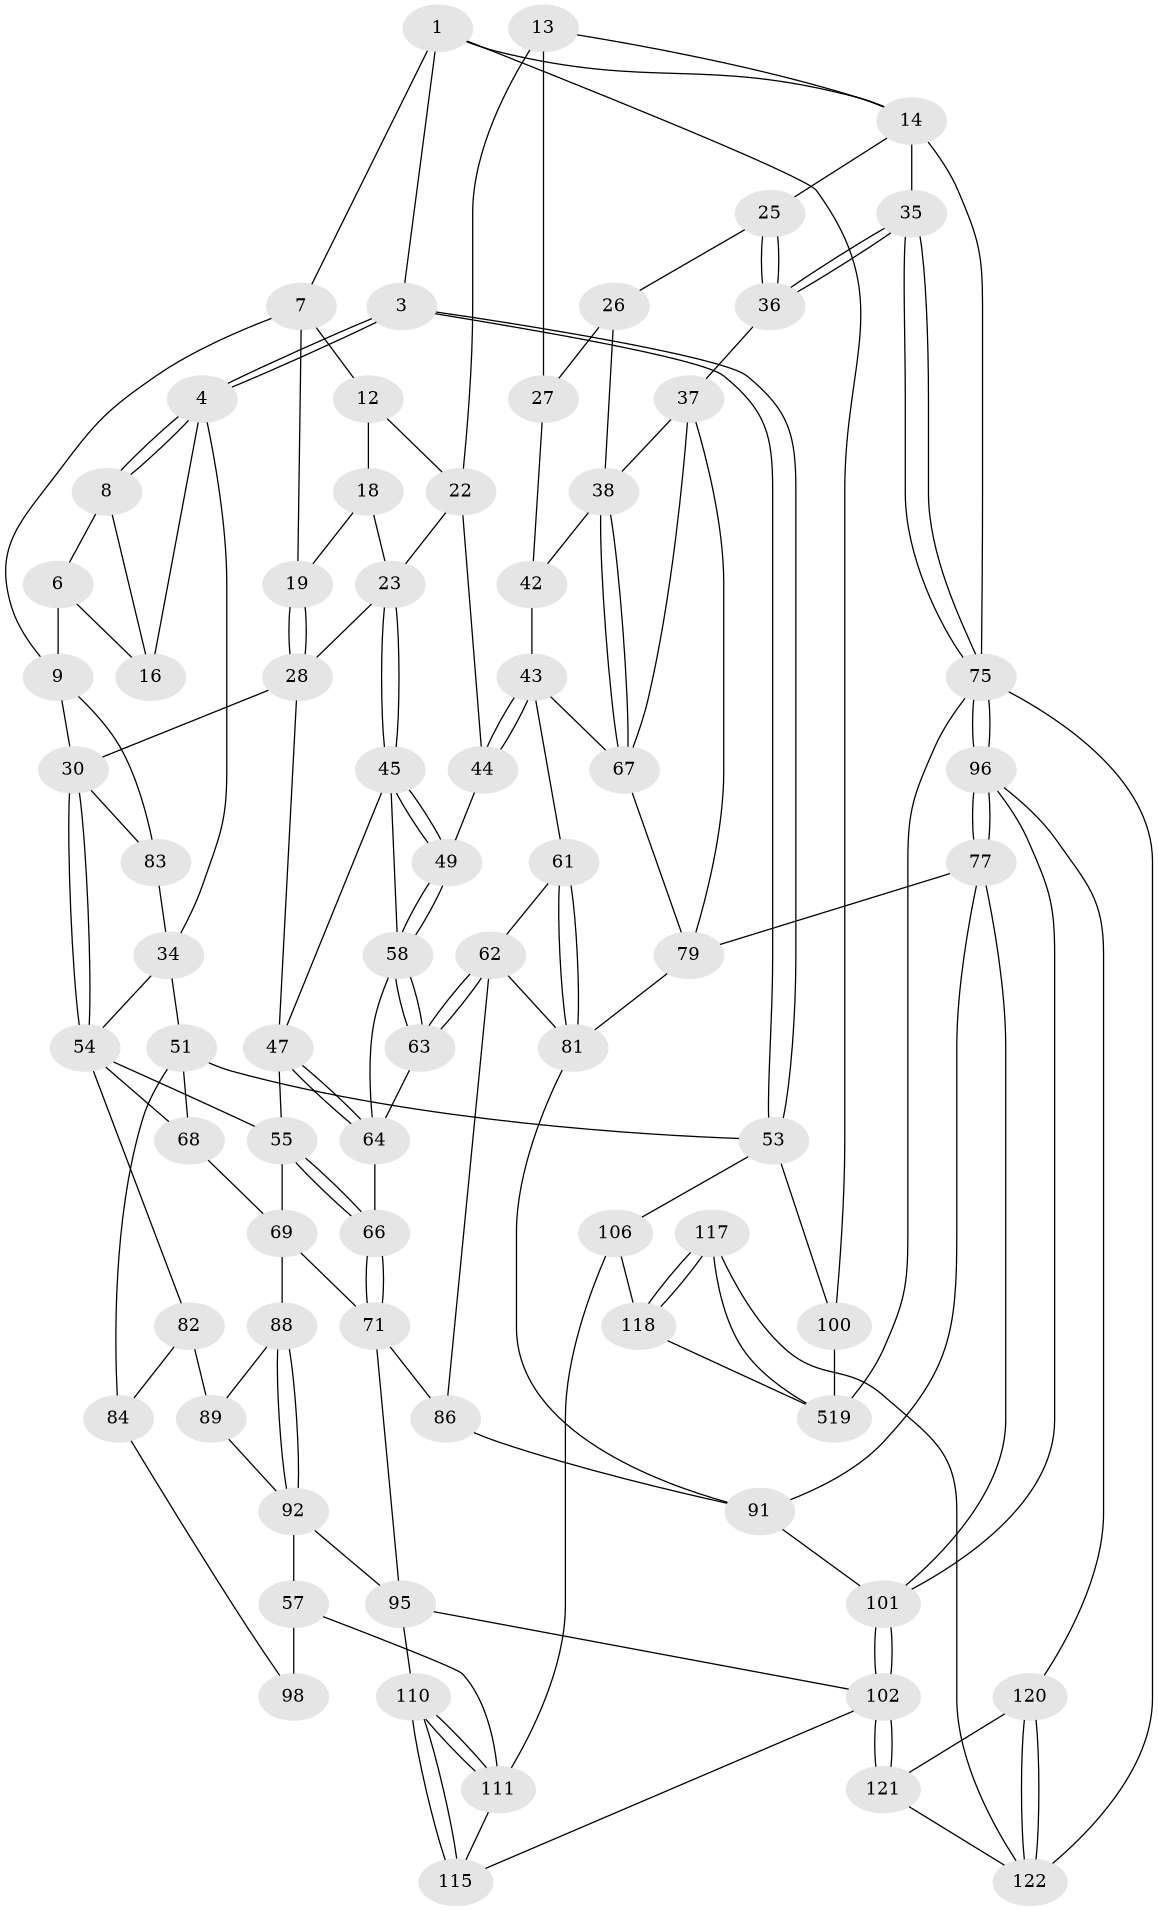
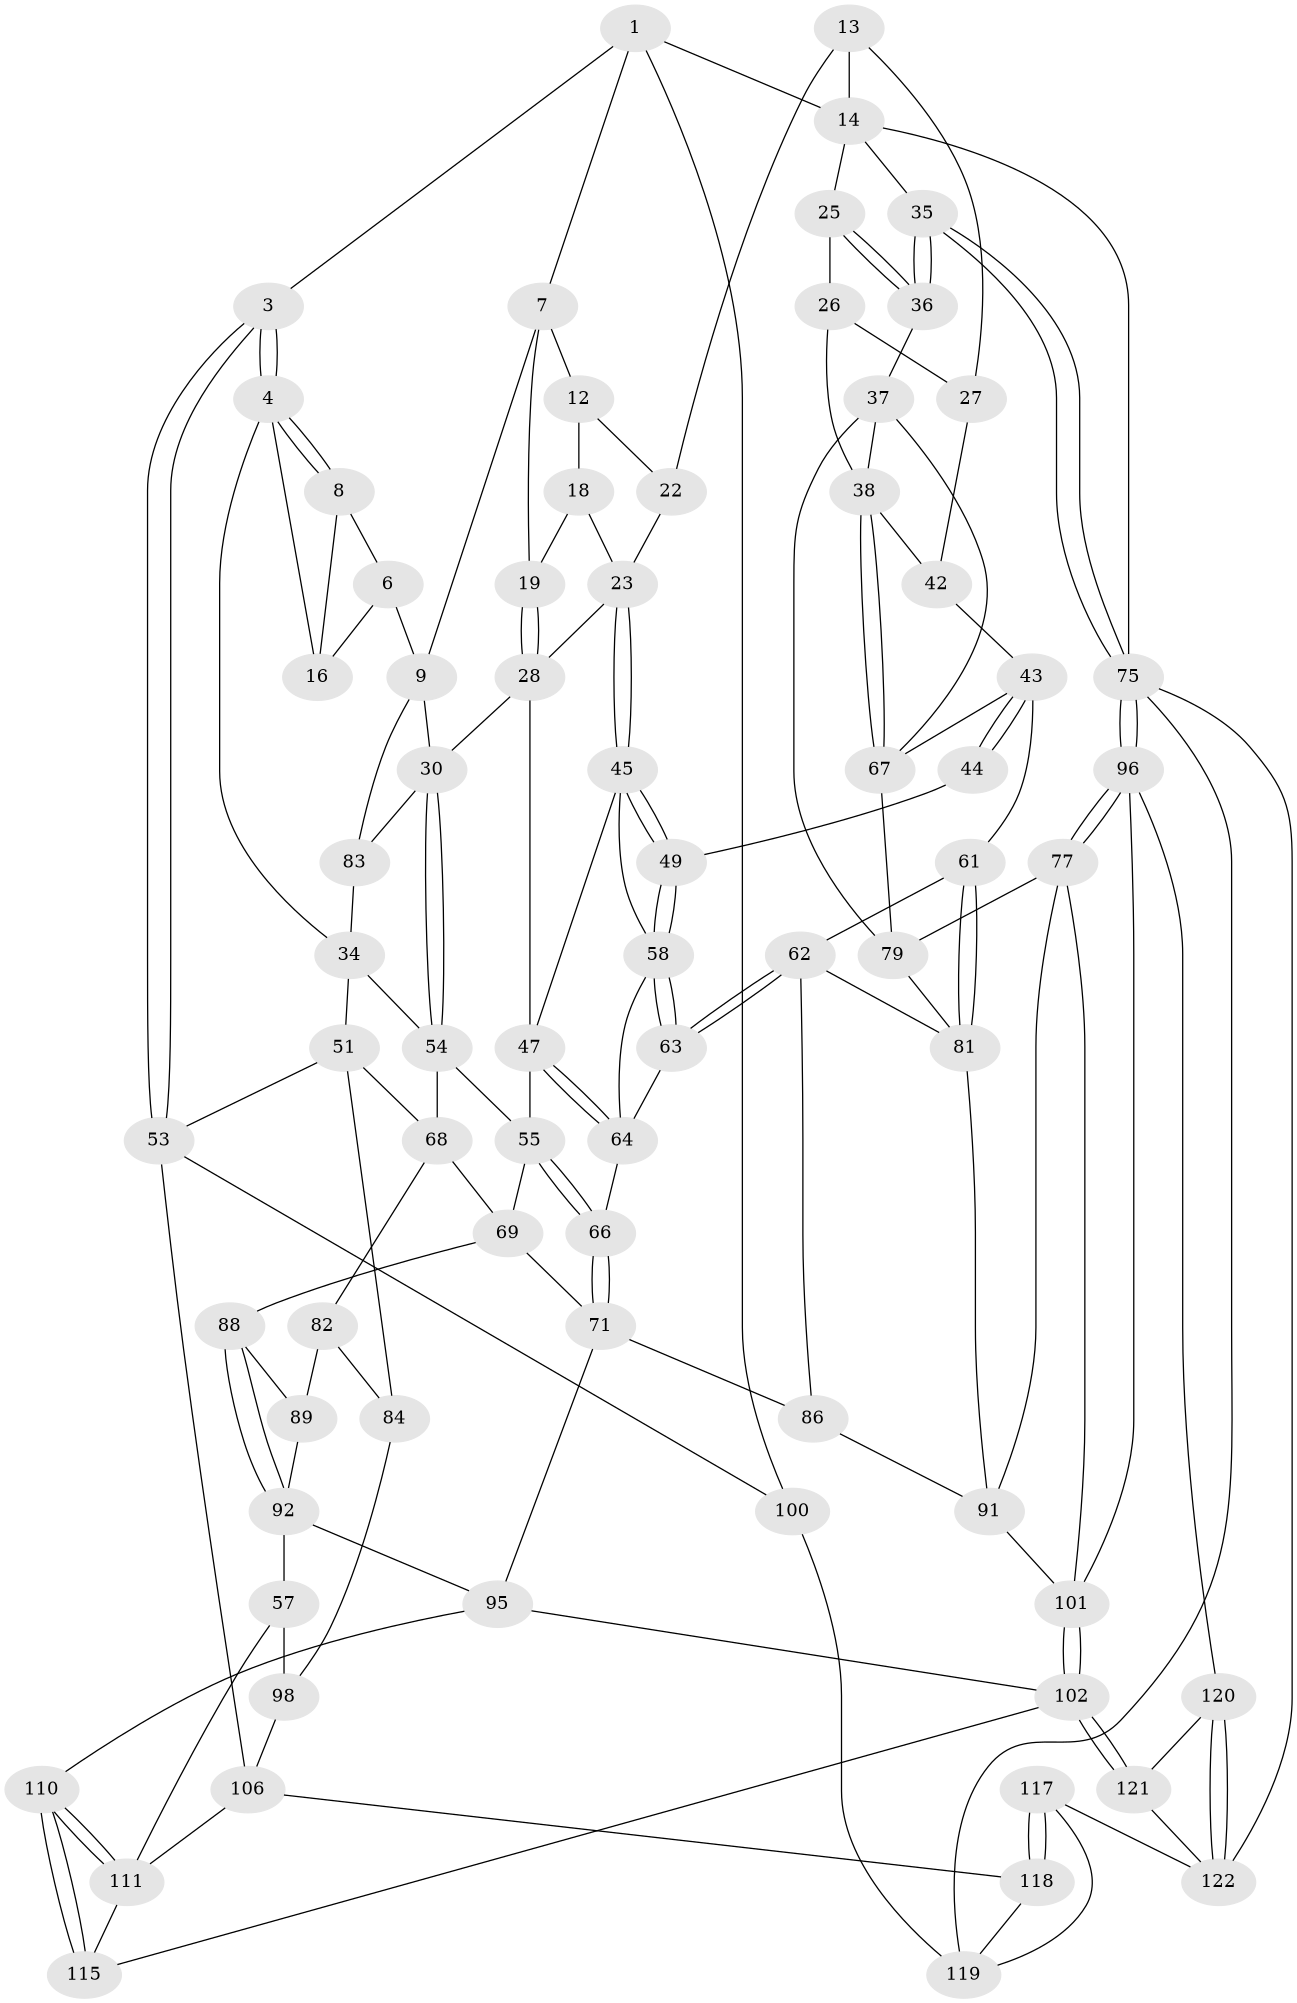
edge "22" -- "44": removed
edge "54" -- "82": now "68" -- "82"
node "519": label "519" -> "119"
edge "98" -- "106": added
